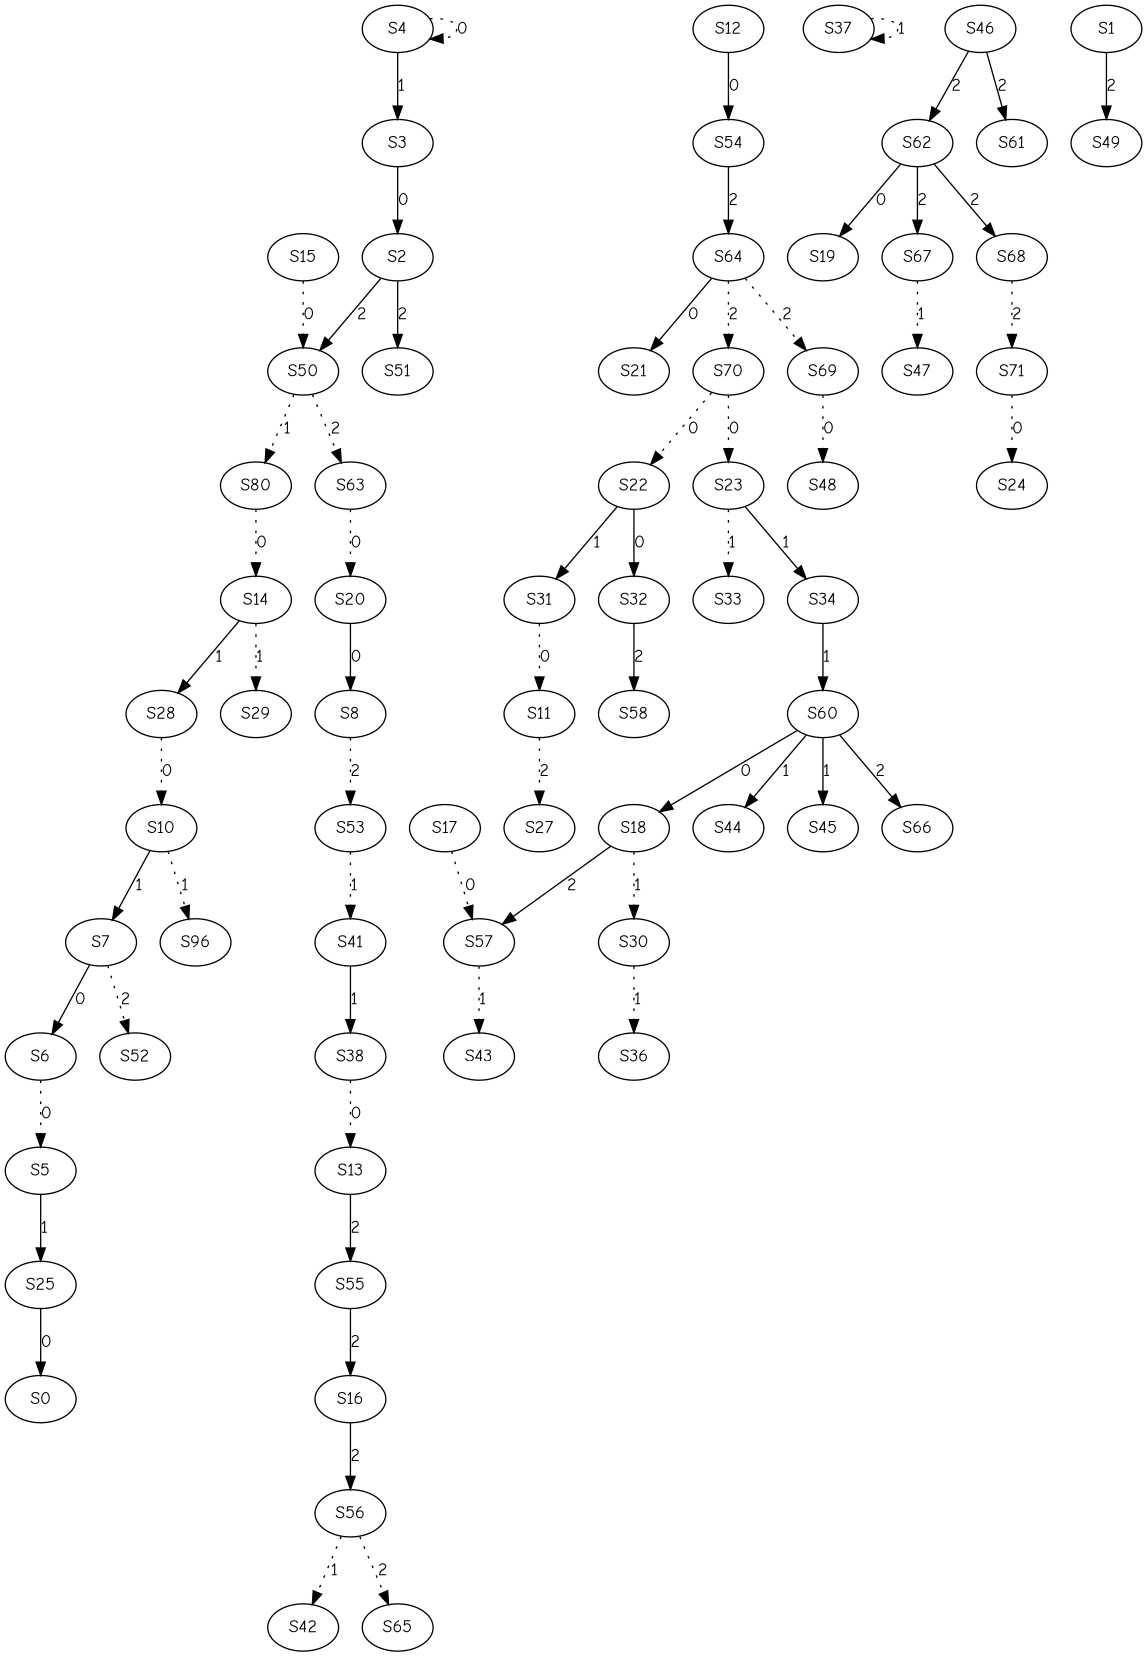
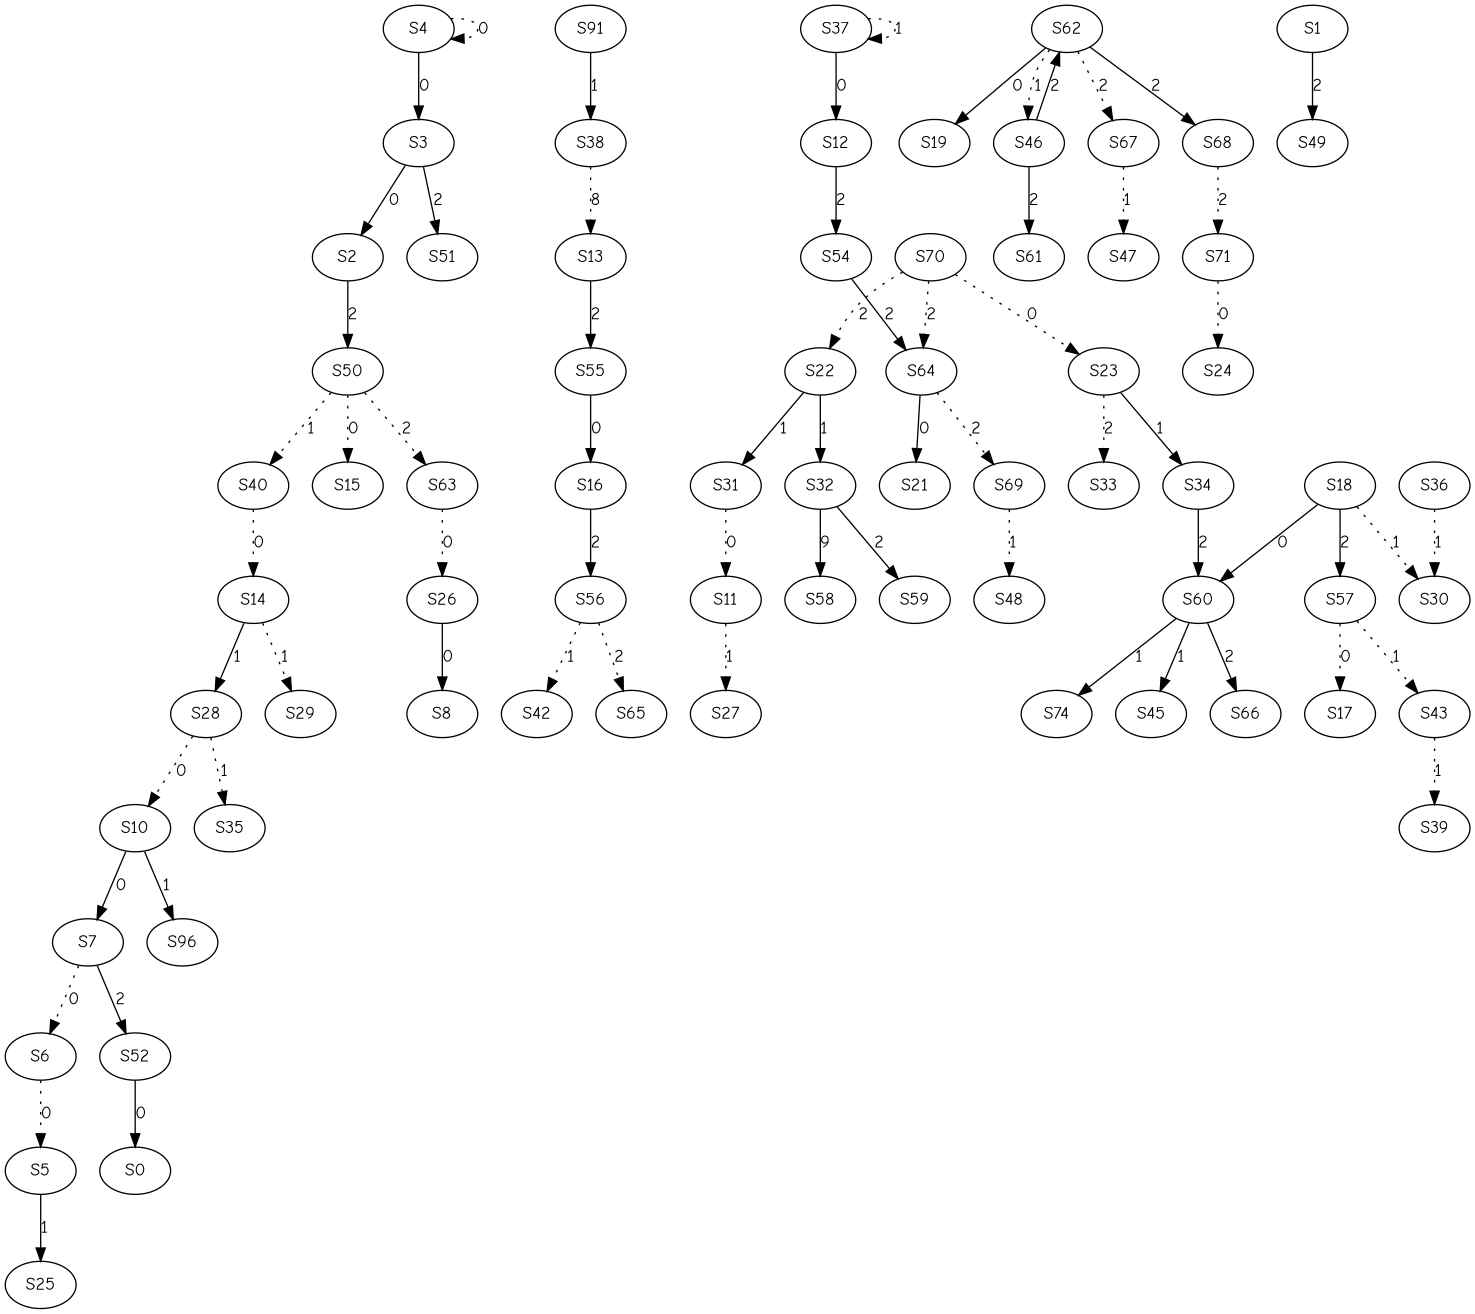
edge "S62" -> "S46": added, label "1"
edge "S37" -> "S12": added, label "0"
edge "S4" -> "S3": label "1" -> "0"
edge "S12" -> "S54": label "0" -> "2"
edge "S62" -> "S67": style solid -> dotted
edge "S15" -> "S50": reversed
edge "S2" -> "S51": now "S3" -> "S51"
edge "S64" -> "S70": reversed
edge "S70" -> "S22": label "0" -> "2"
edge "S69" -> "S48": label "0" -> "1"
node "S80": label "S80" -> "S40"
edge "S22" -> "S32": label "0" -> "1"
edge "S23" -> "S33": label "1" -> "2"
node "S20": label "S20" -> "S26"
node "S59": added
edge "S32" -> "S58": label "2" -> "9"
edge "S34" -> "S60": label "1" -> "2"
edge "S60" -> "S18": reversed
edge "S11" -> "S27": label "2" -> "1"
node "S35": added
node "S53": removed
node "S44": label "S44" -> "S74"
node "S39": added
edge "S10" -> "S96": style dotted -> solid
edge "S17" -> "S57": reversed
edge "S10" -> "S7": label "1" -> "0"
node "S41": label "S41" -> "S91"
edge "S7" -> "S52": style dotted -> solid
edge "S30" -> "S36": reversed
edge "S7" -> "S6": style solid -> dotted
edge "S38" -> "S13": label "0" -> "8"
edge "S25" -> "S0": now "S52" -> "S0"
edge "S55" -> "S16": label "2" -> "0"
